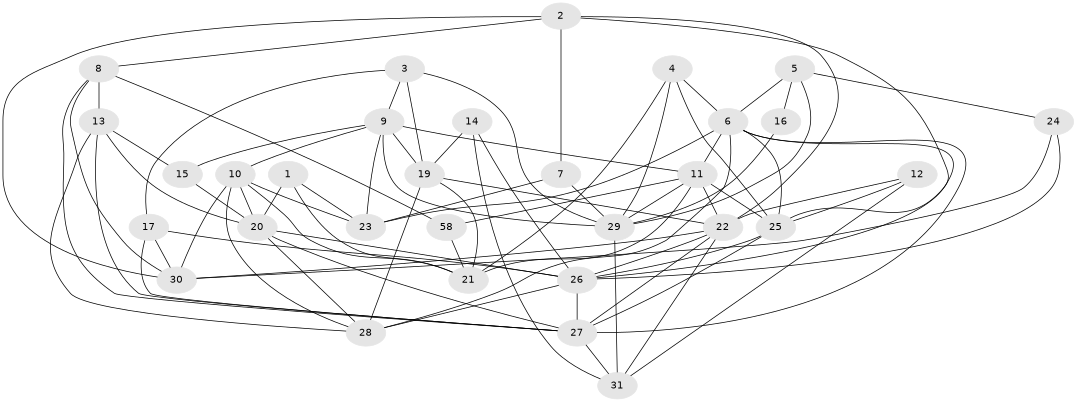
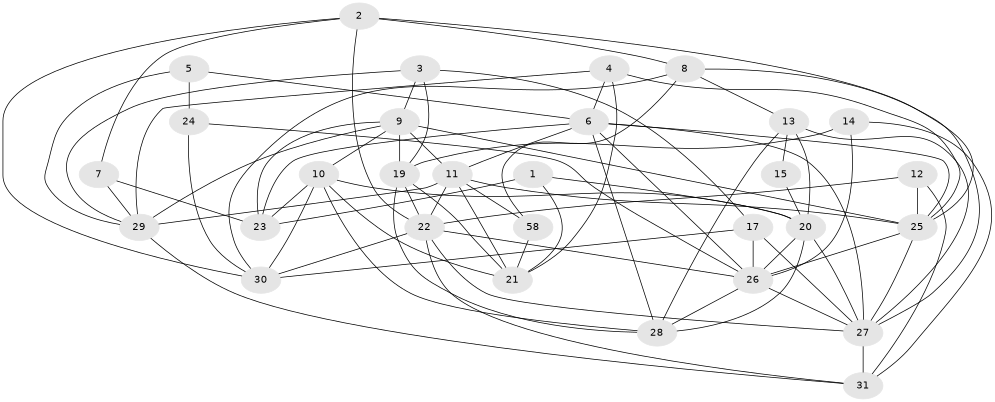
node "16": removed
edge "9" -- "15": now "9" -- "25"
